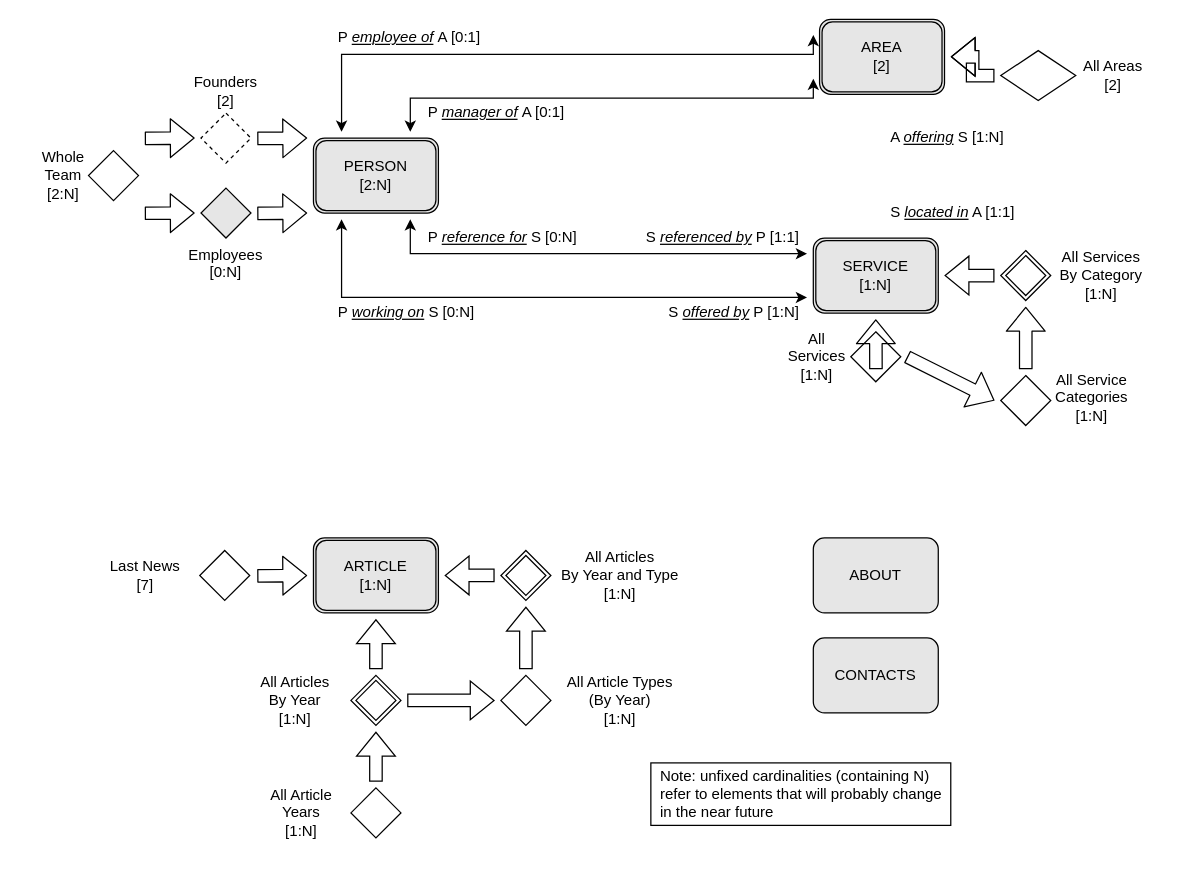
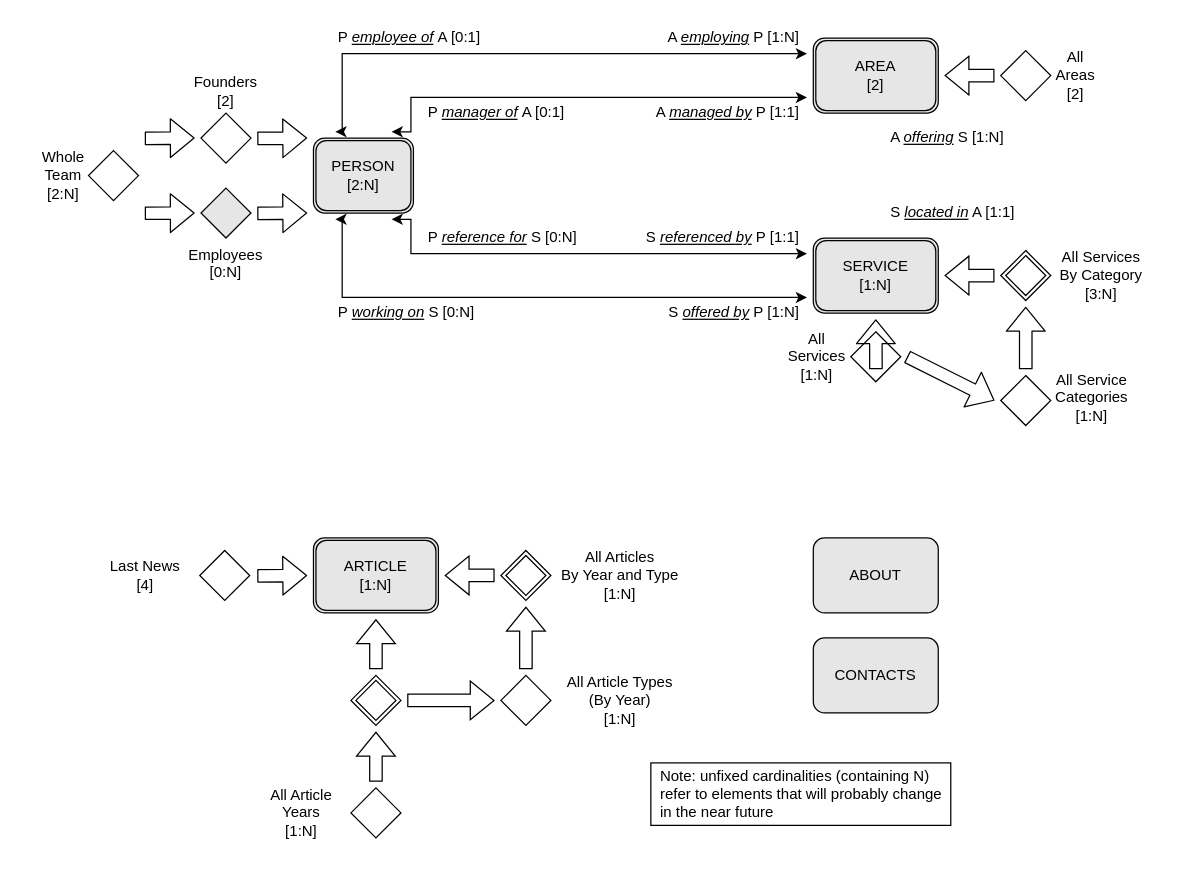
node "A employing P [1:N]": added
node "AREA [2]": moved (882, 57) -> (876, 76)
node "All Areas [2]": size 75x50 -> 50x50
node "A managed by P [1:1]": added
node "Founders [2]": style dashed -> solid
node "PERSON [2:N]": size 125x75 -> 100x75
node "All Services By Category [1:N]": label "All Services By Category [1:N]" -> "All Services By Category [3:N]"
node "Last News [7]": label "Last News [7]" -> "Last News [4]"
node "All Articles By Year [1:N]": removed
